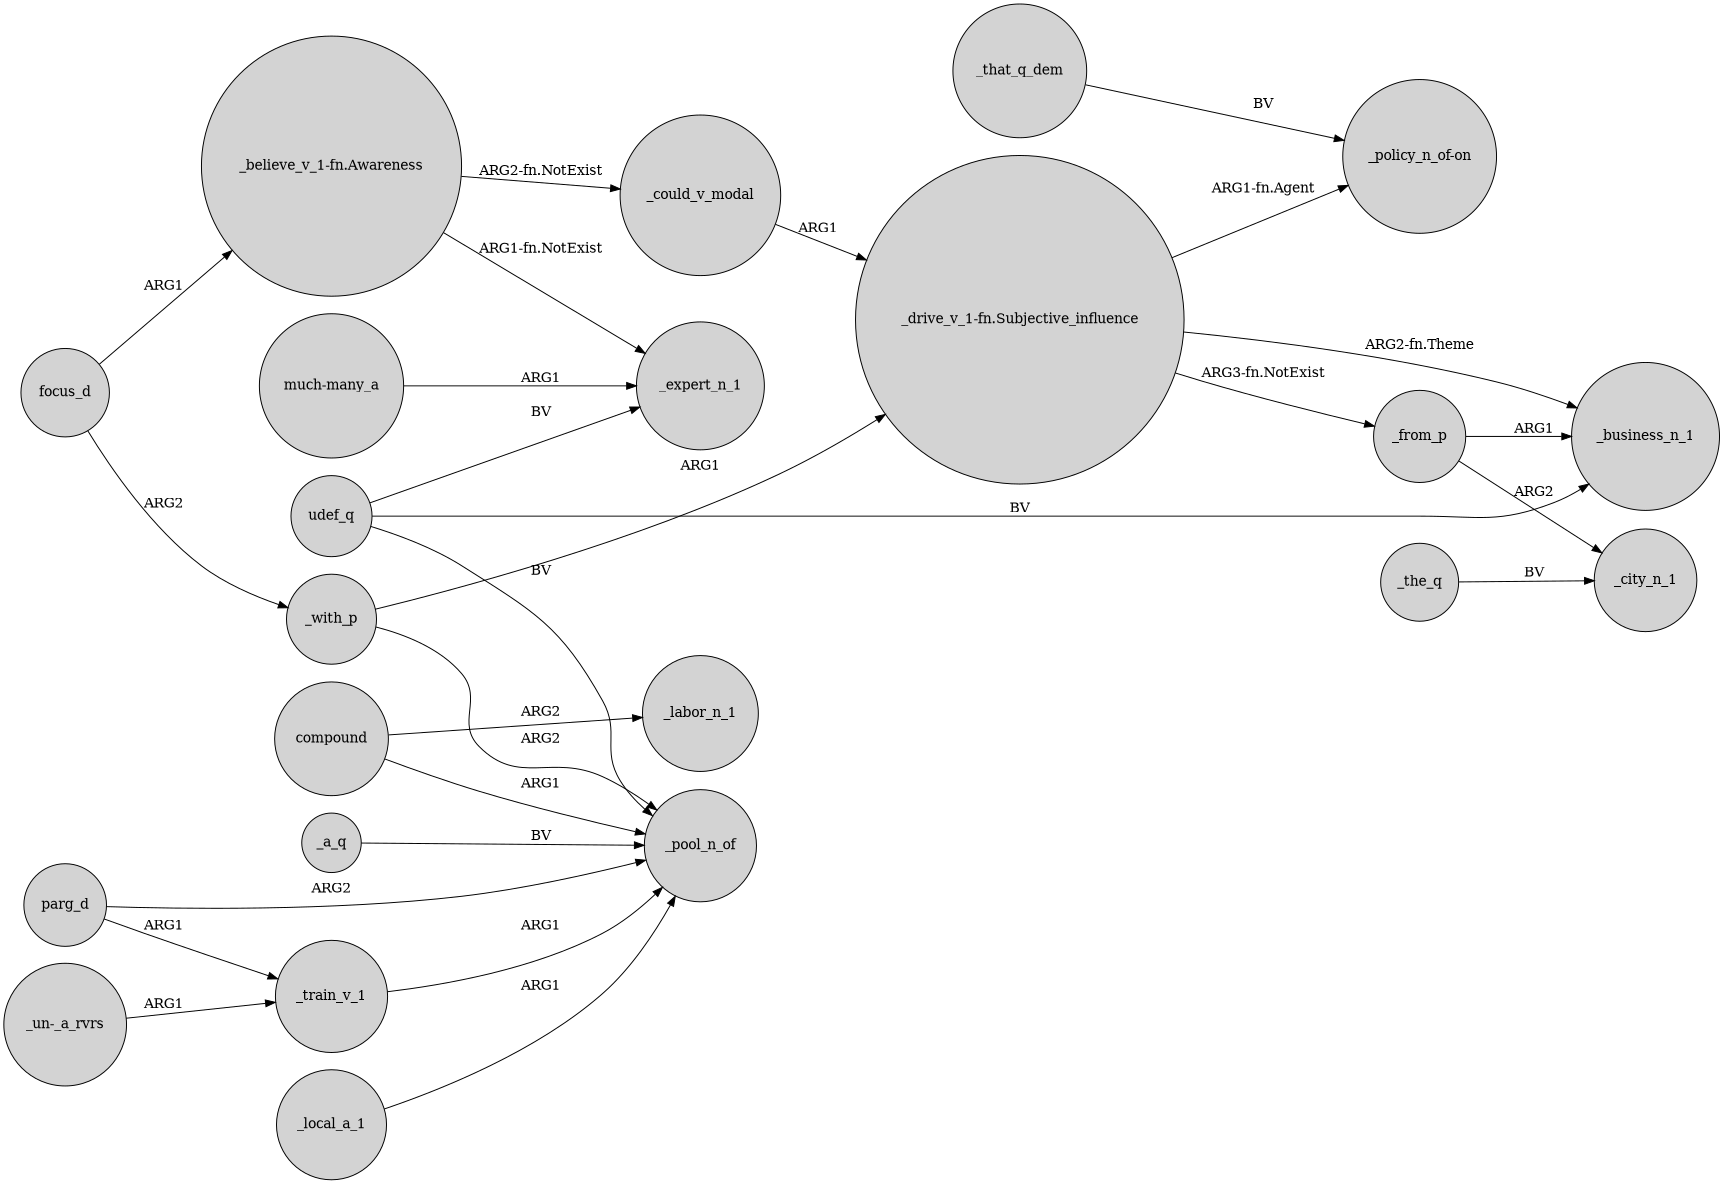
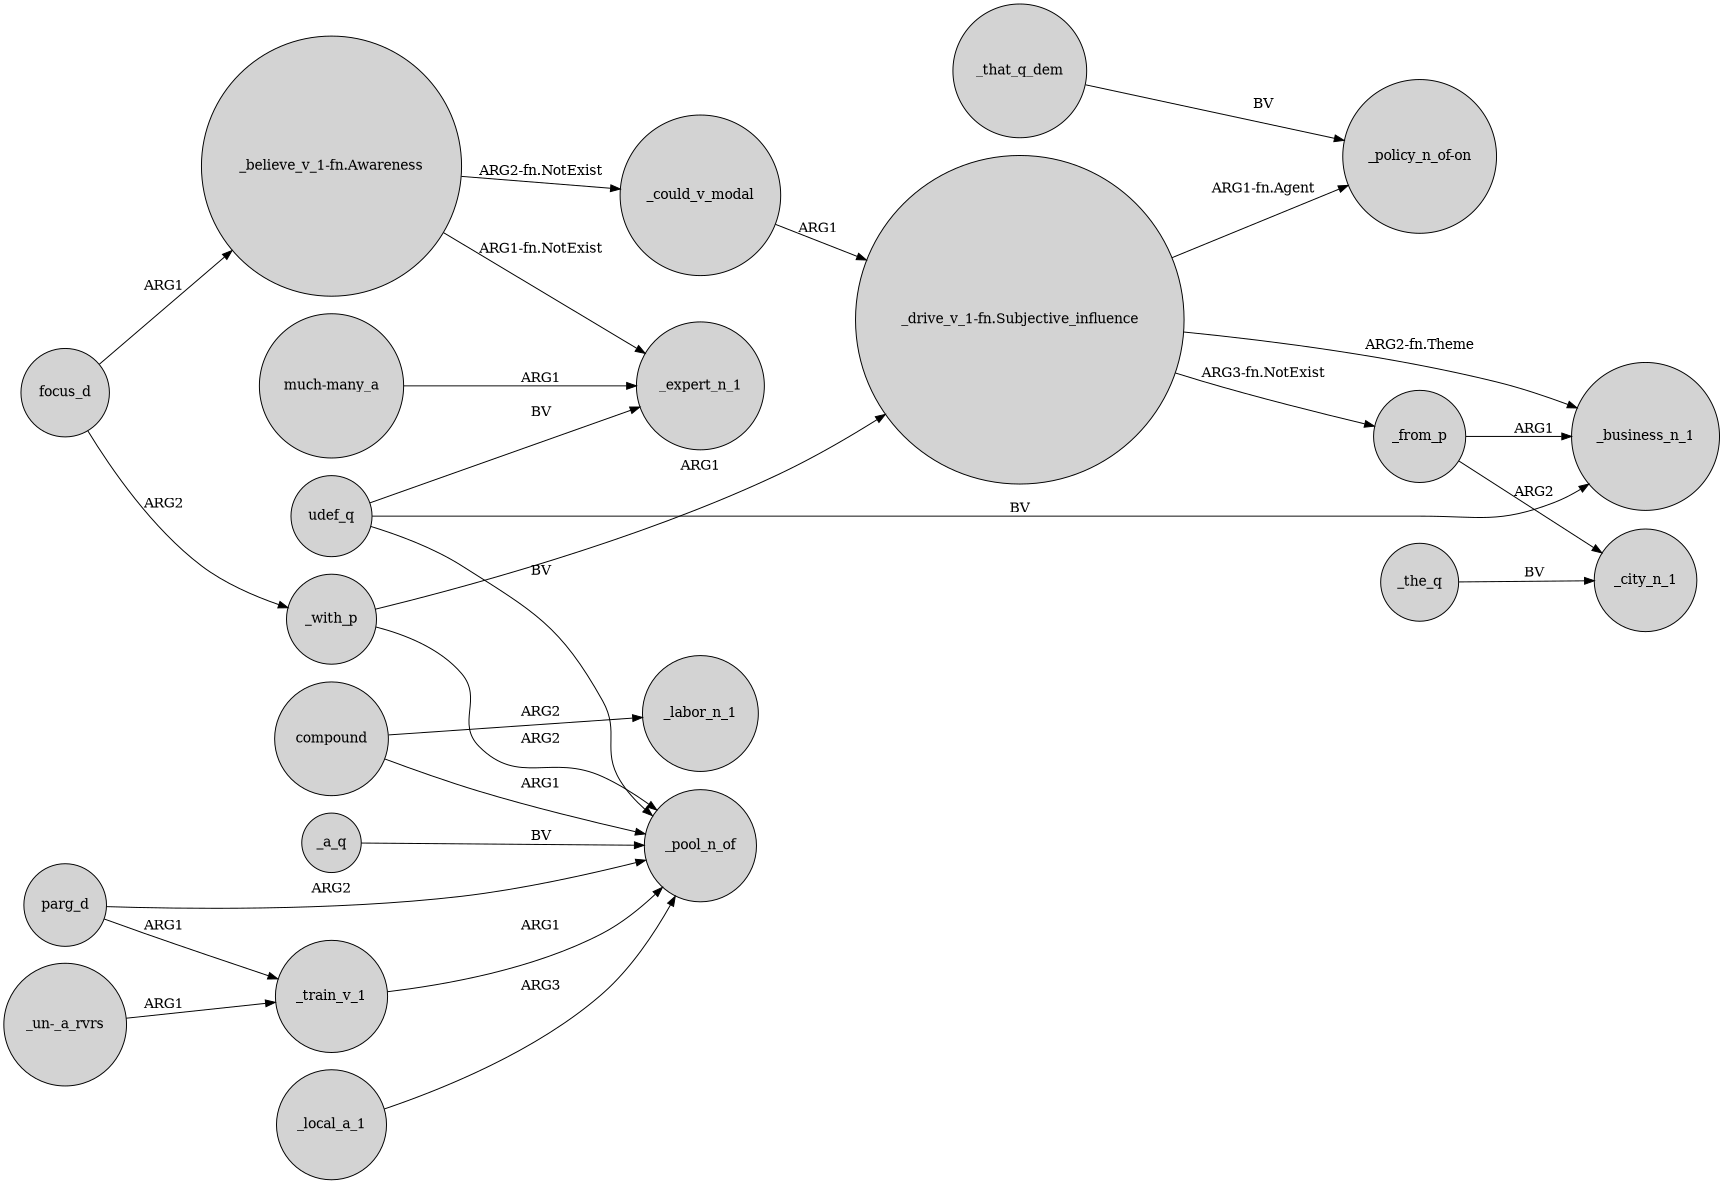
edge "_local_a_1" -> "_pool_n_of": label "ARG1" -> "ARG3"
